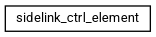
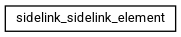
node "sidelink_ctrl_element": label "sidelink_ctrl_element" -> "sidelink_sidelink_element"
